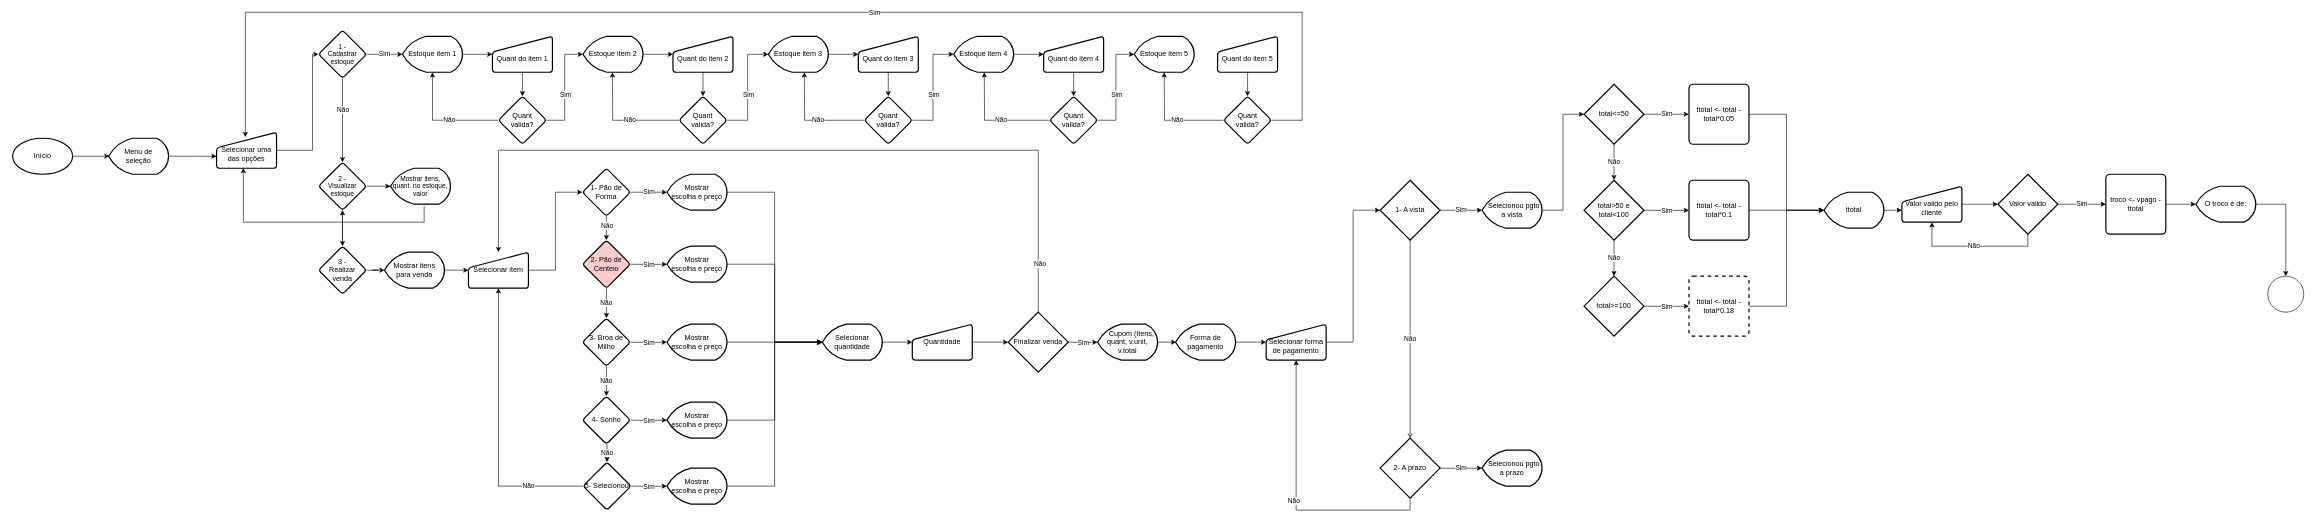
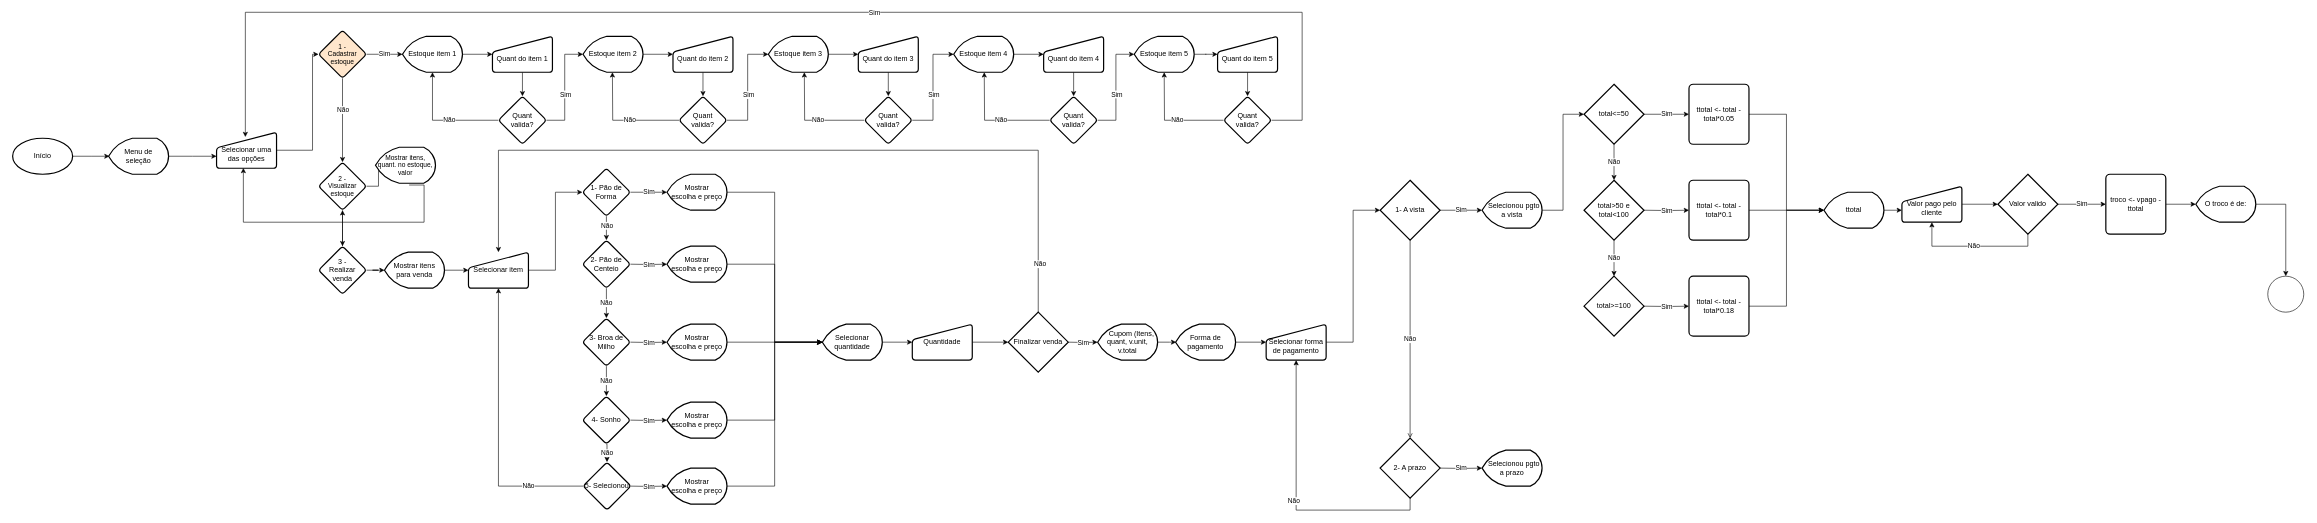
node "1 -Cadastrarestoque": fillcolor #ffffff -> #ffe6cc
edge "Estoque item 5" -> "Quant do item 5": added
node "Mostrar itens, quant. no estoque, valor": moved (420, 186) -> (405, 165)
node "Valor valido pelo cliente": label "Valor valido pelo cliente" -> "Valor pago pelo cliente"
node "2- Pão de Centeio": fillcolor #f8cecc -> #ffffff
node "ttotal <- total -total*0.18": style dashed -> solid
